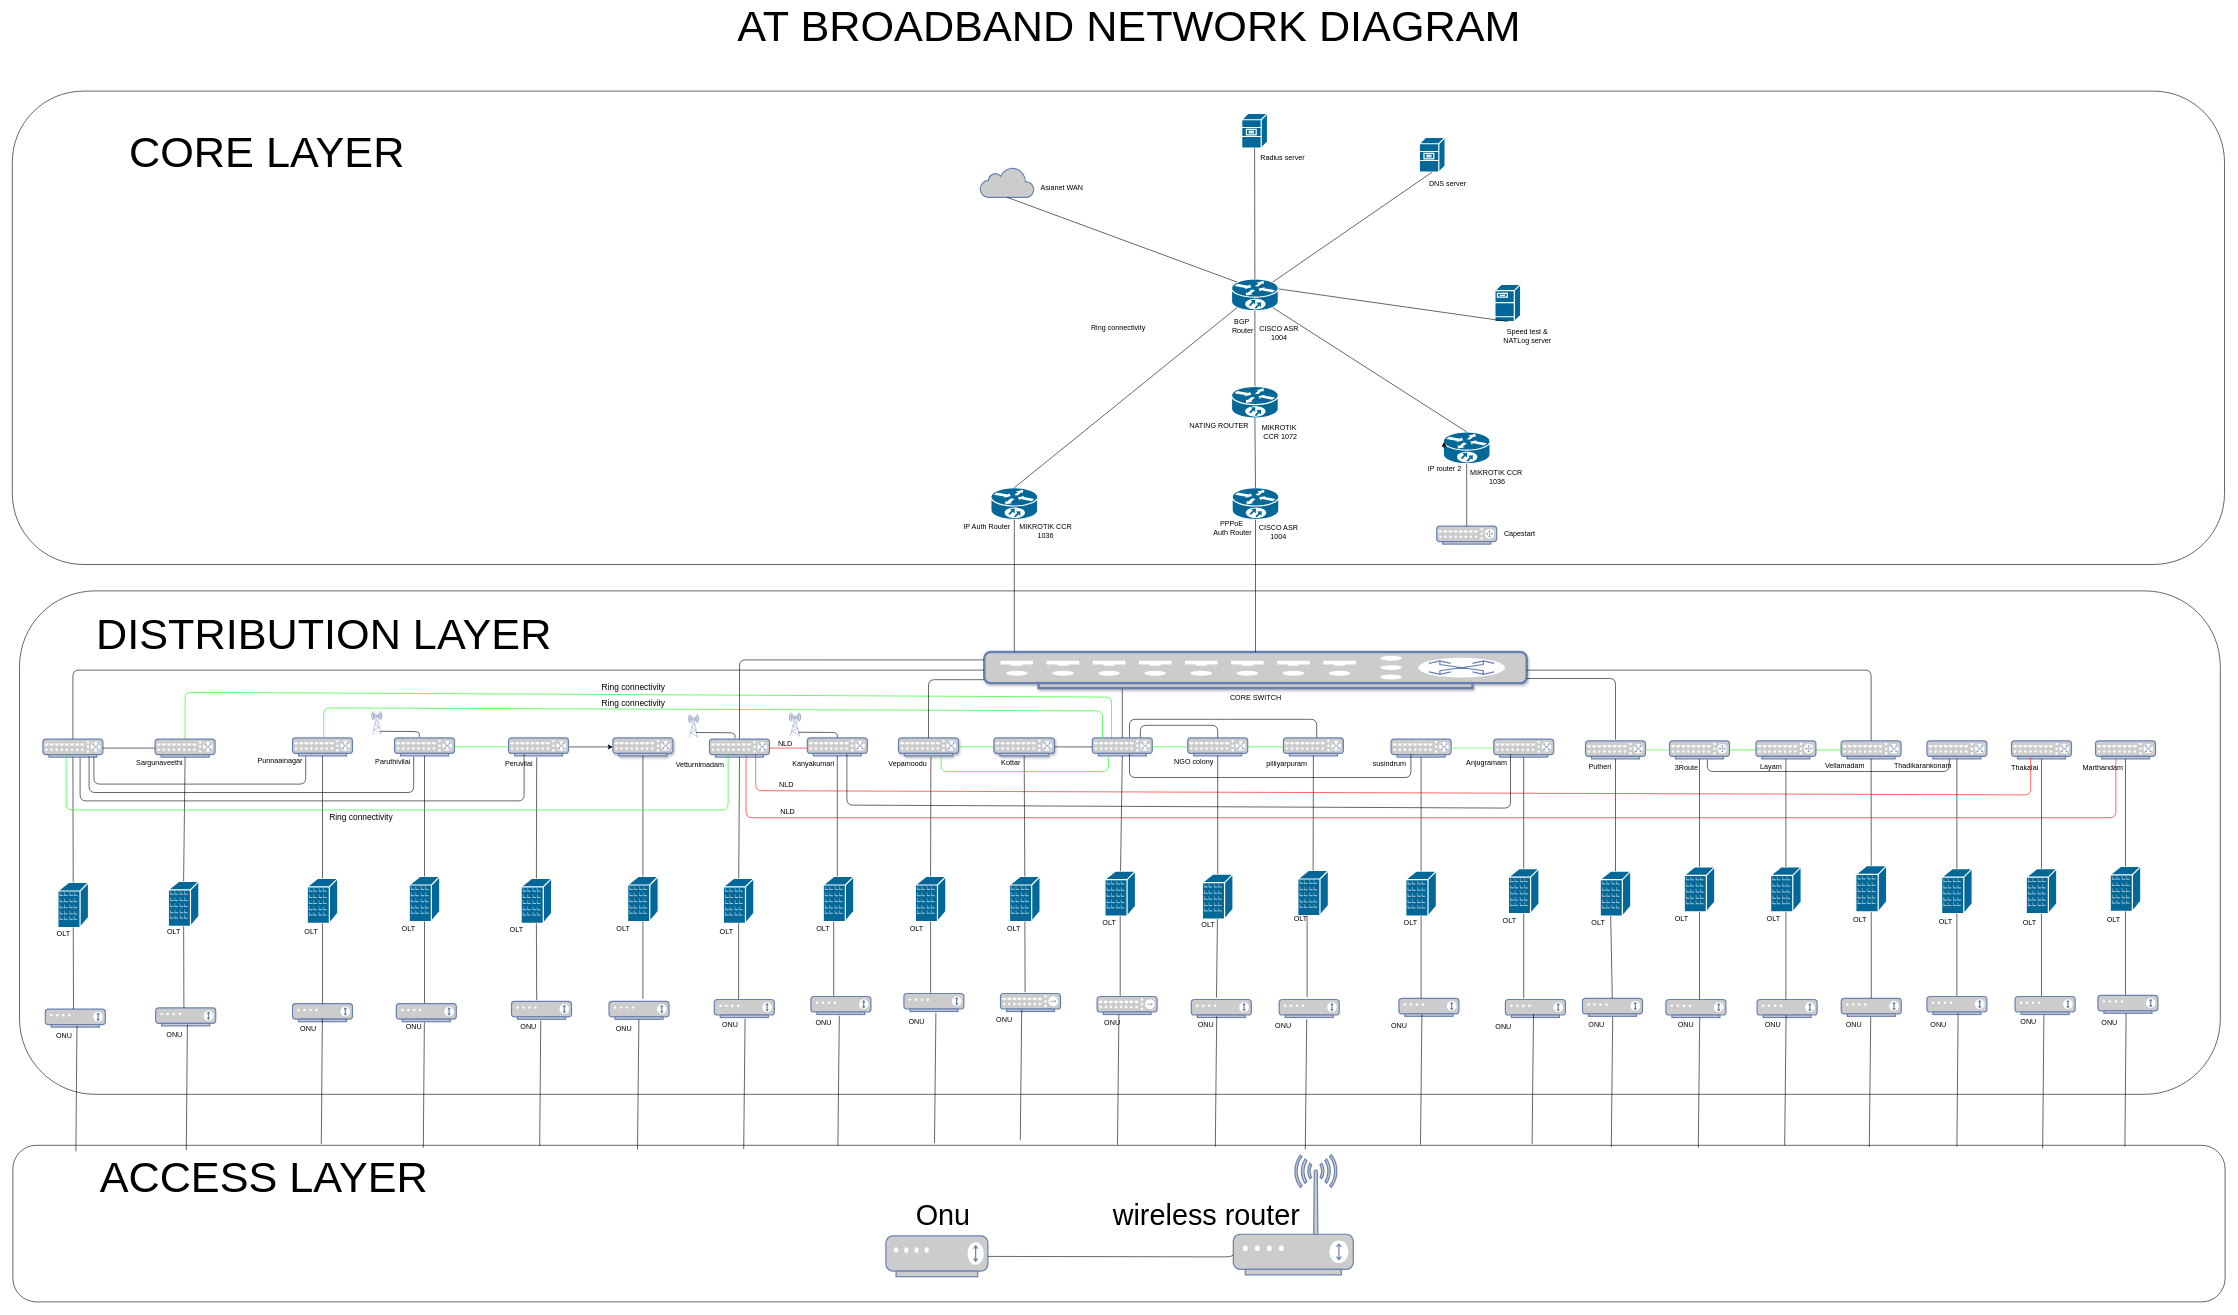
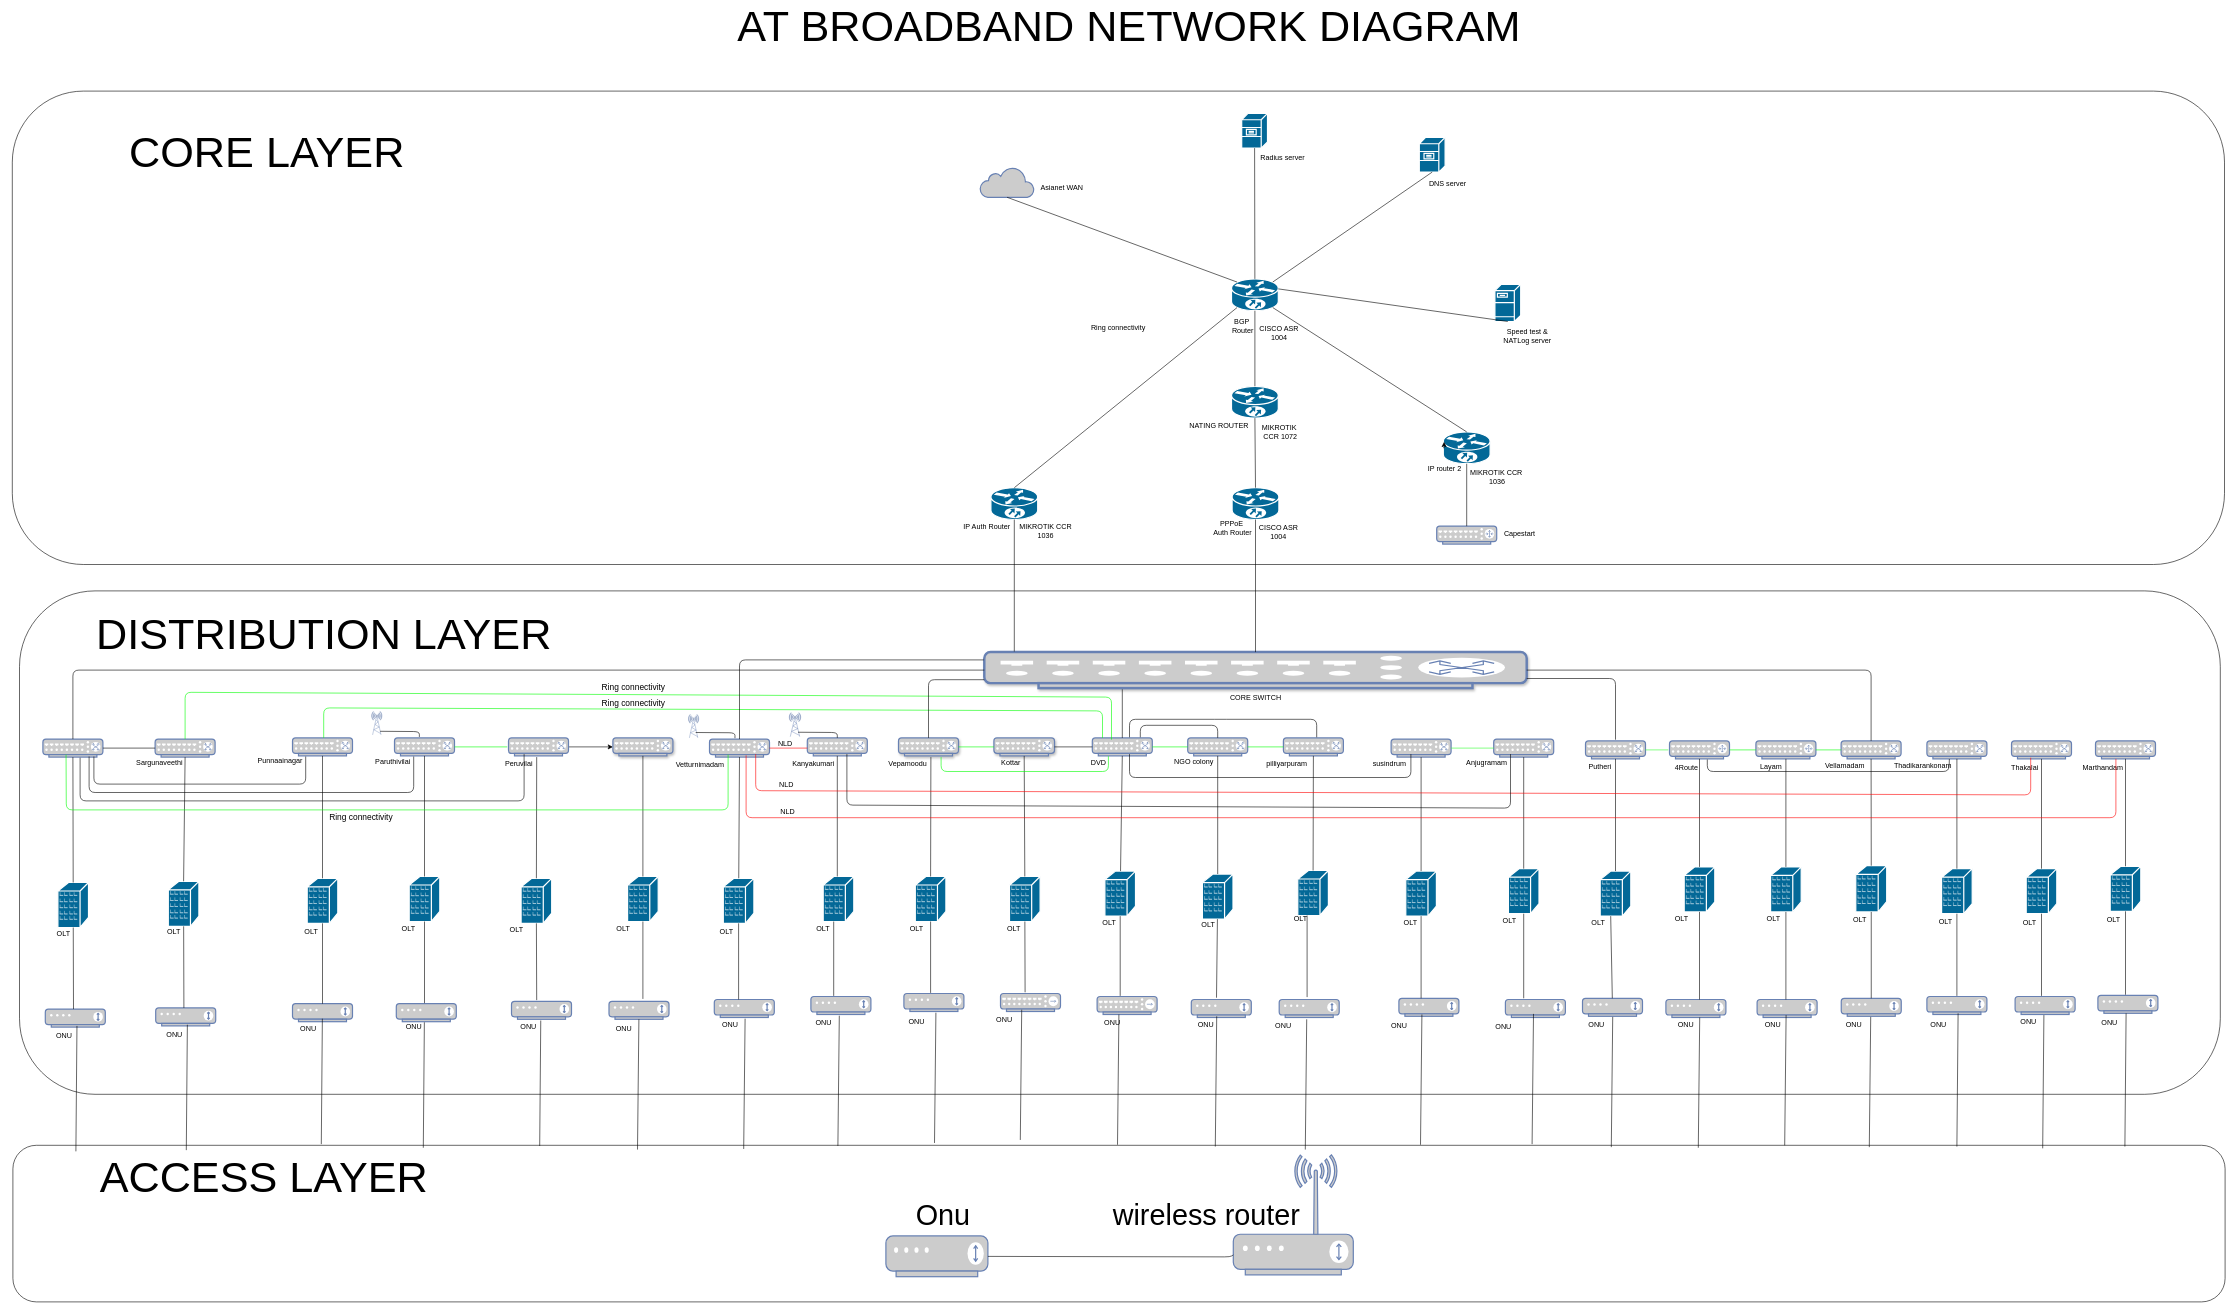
node "DVD": added
node "3Route": label "3Route" -> "4Route"
